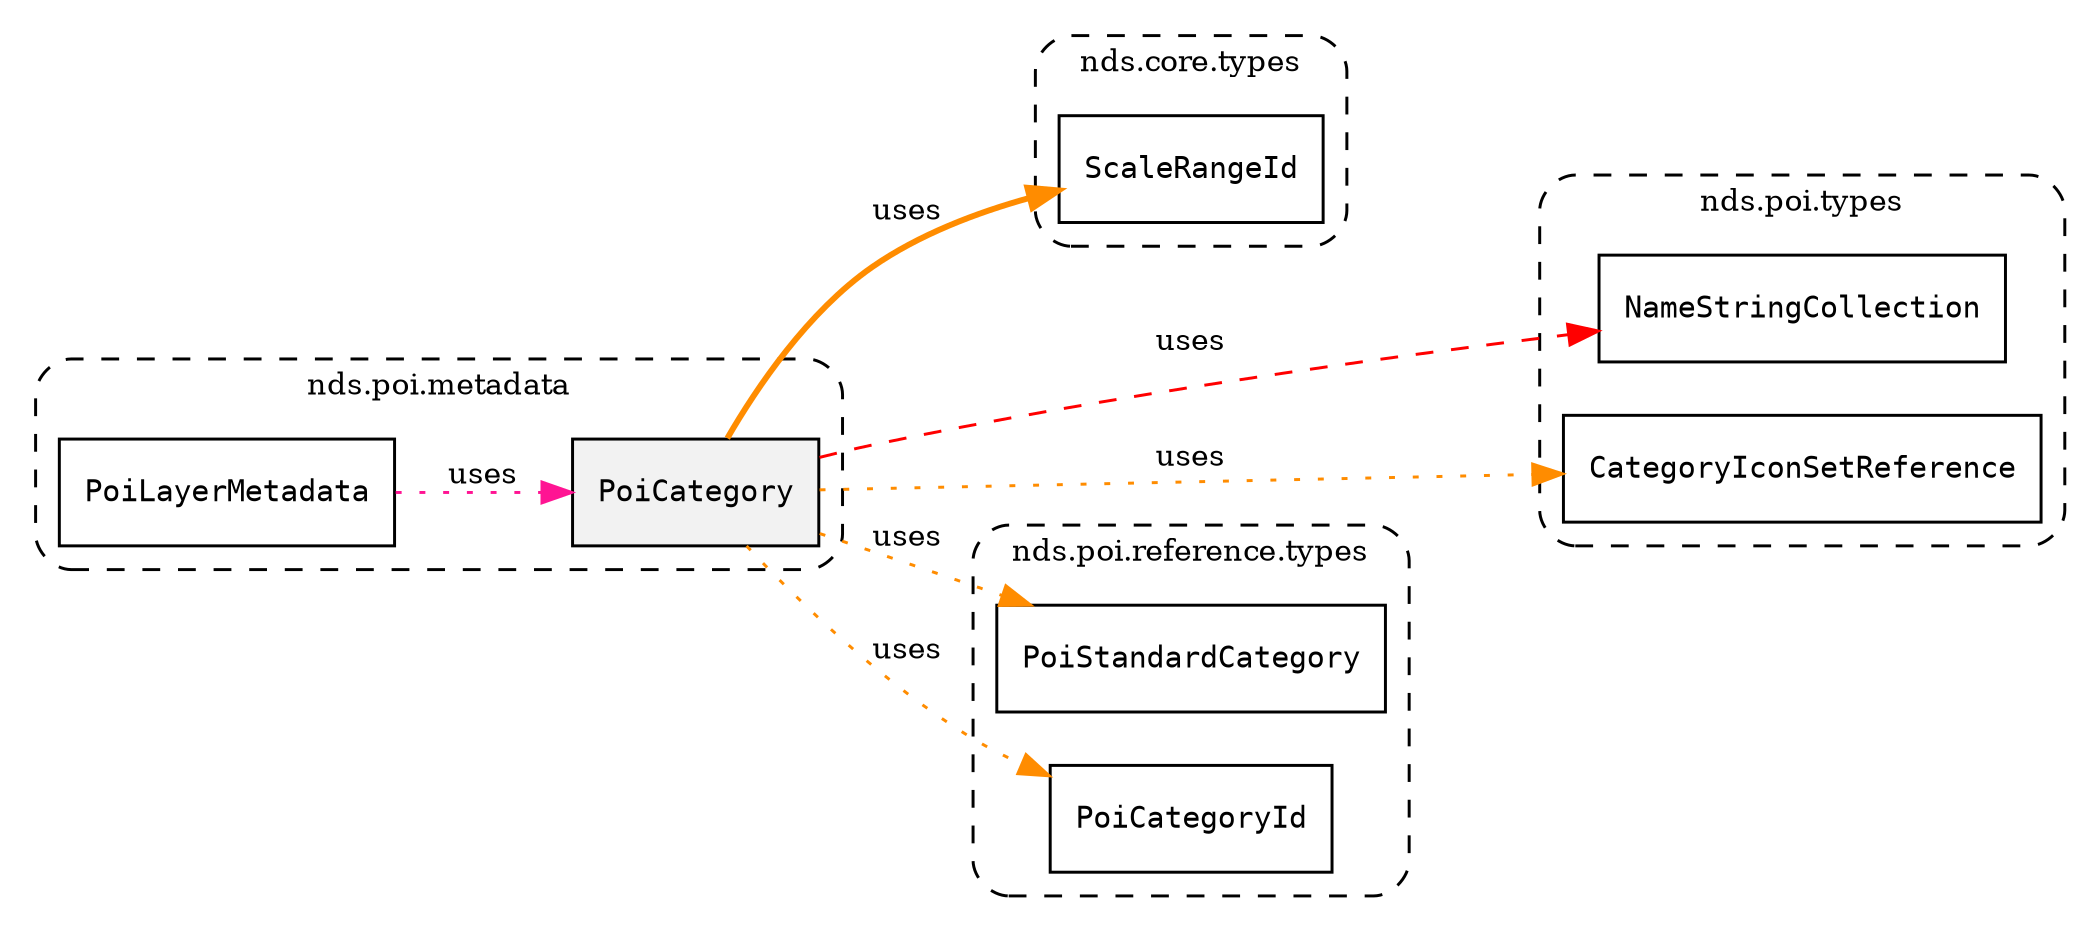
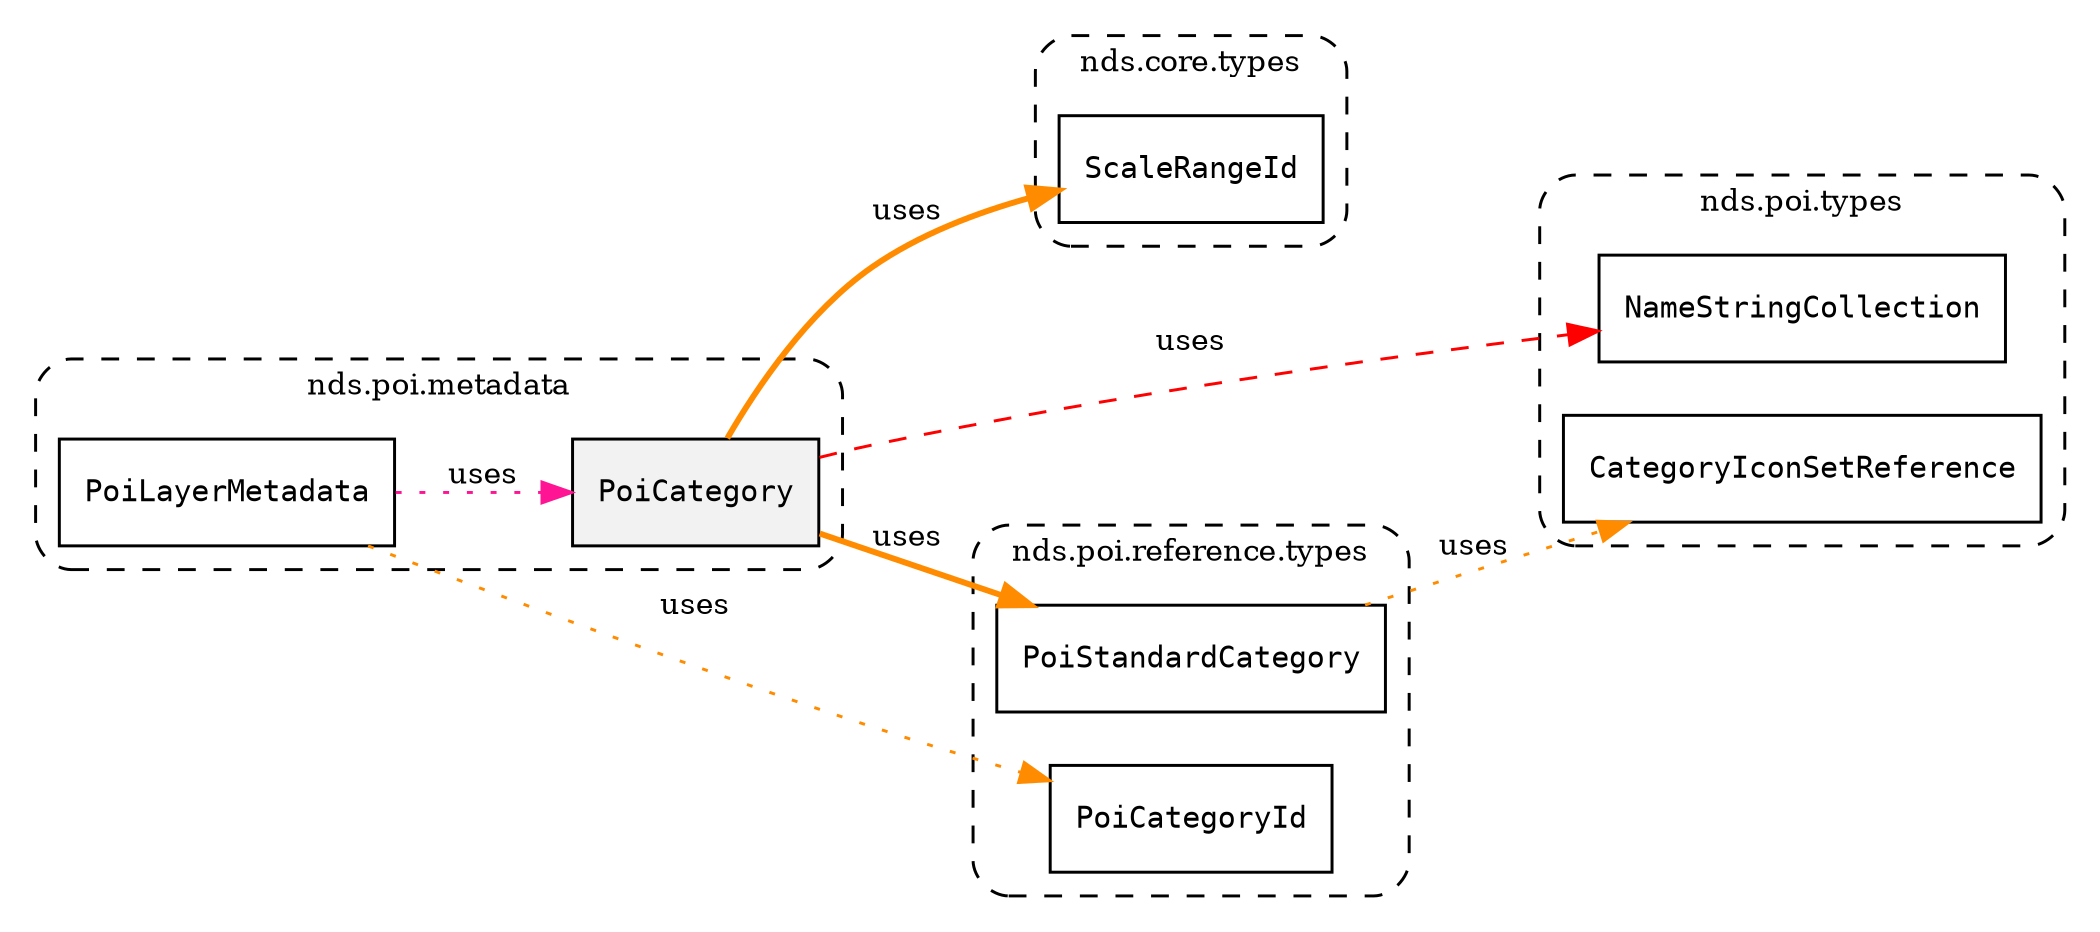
edge "PoiCategory" -> "CategoryIconSetReference": now "PoiStandardCategory" -> "CategoryIconSetReference"
edge "PoiCategory" -> "PoiStandardCategory": style dotted -> bold
edge "PoiCategory" -> "PoiCategoryId": now "PoiLayerMetadata" -> "PoiCategoryId"
